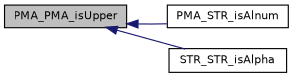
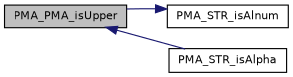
edge "PMA_STR_isAlnum" -> "PMA_PMA_isUpper": reversed
node "STR_STR_isAlpha": label "STR_STR_isAlpha" -> "PMA_STR_isAlpha"
